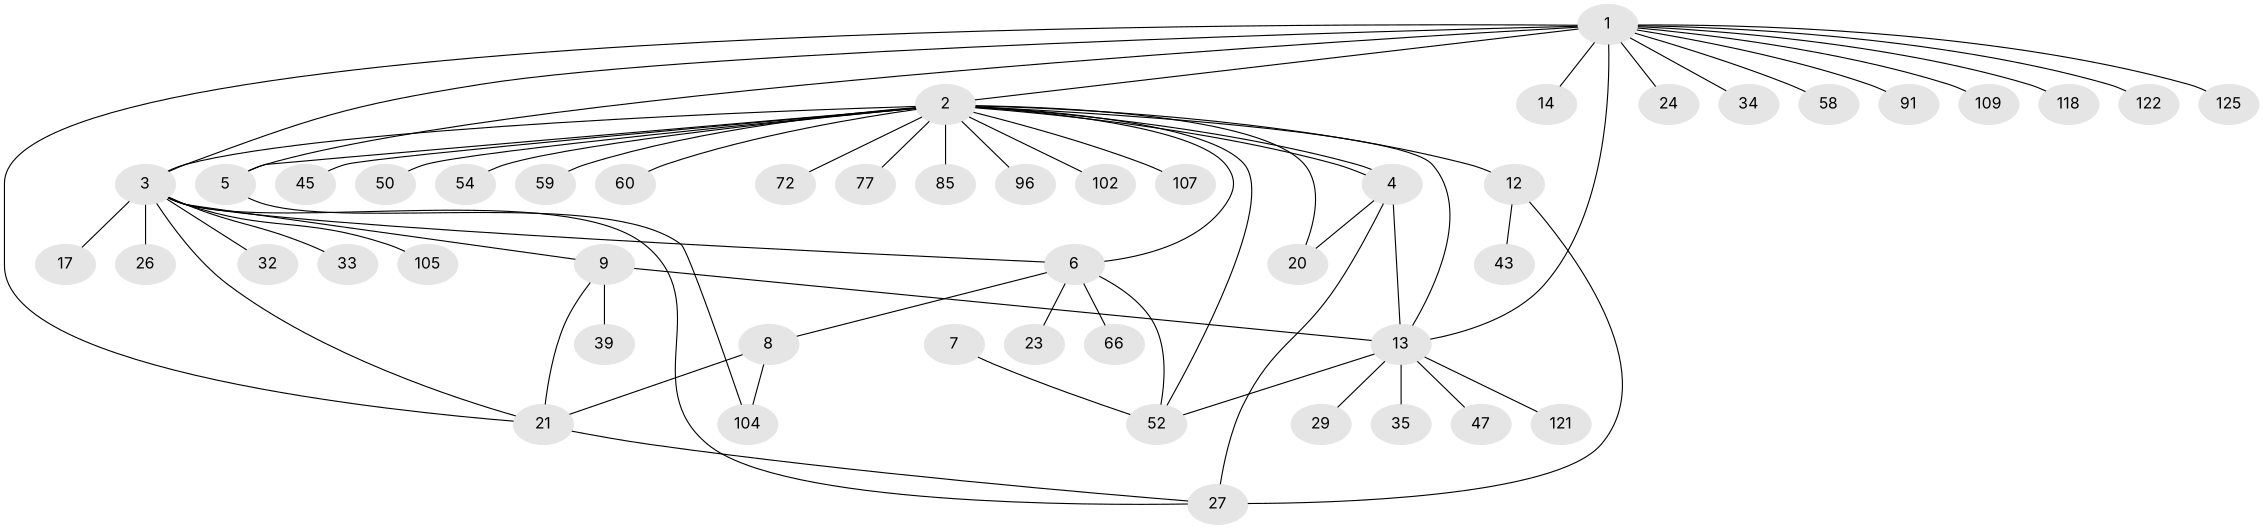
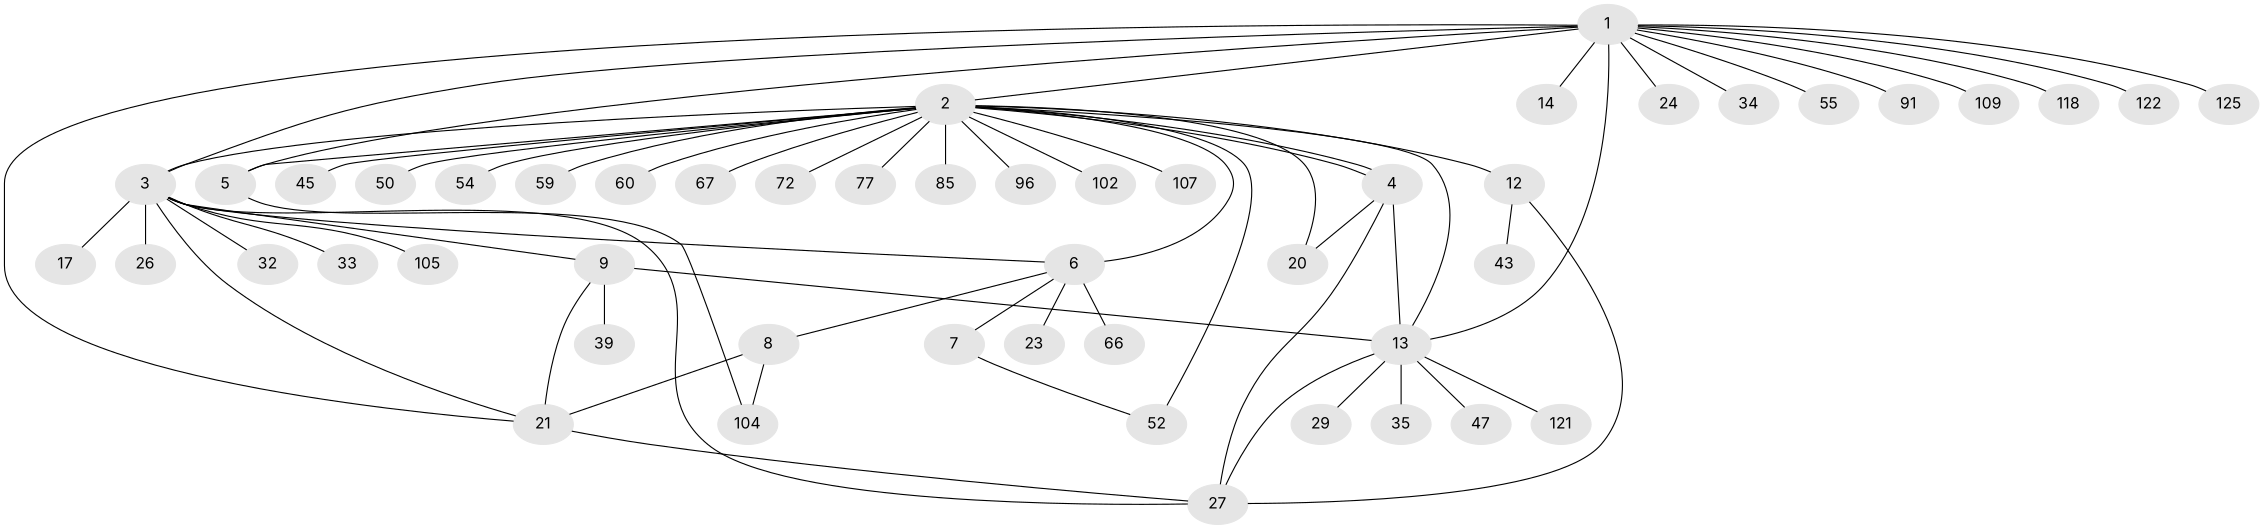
node "58": label "58" -> "55"
node "67": added
edge "6" -- "52": now "6" -- "7"
edge "13" -- "52": now "13" -- "27"
